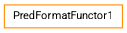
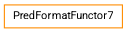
node "PredFormatFunctor1": label "PredFormatFunctor1" -> "PredFormatFunctor7"
